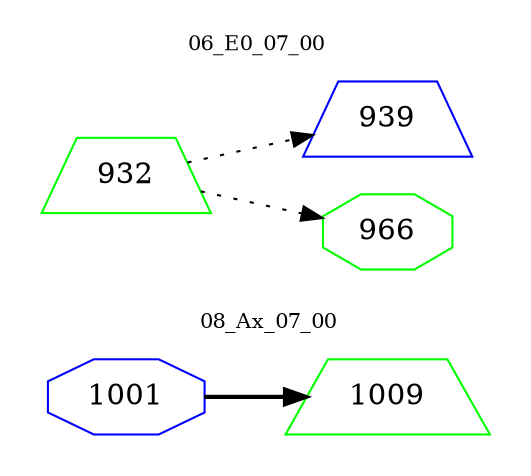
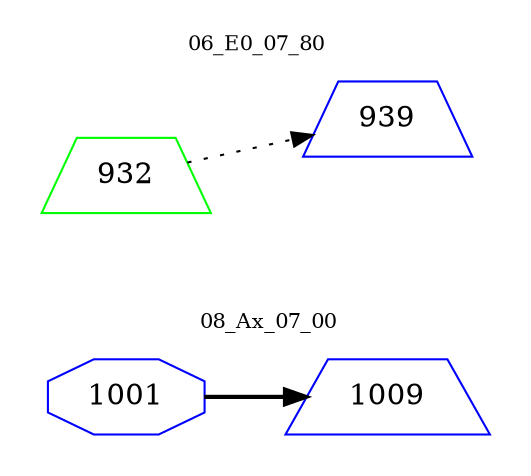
cluster "06_E0_07_00": label "06_E0_07_00" -> "06_E0_07_80"
node "966": removed
node "1009": color green -> blue
